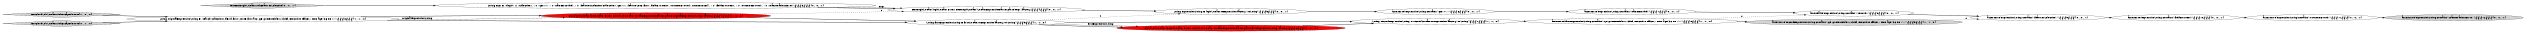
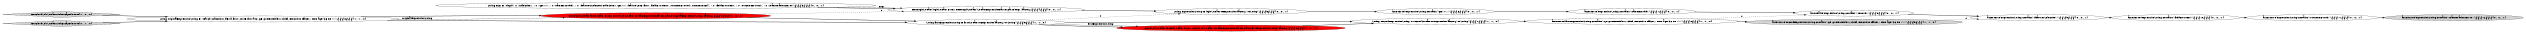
node "testTextLogitStreamWithFeaturesSelection['0', '0', '1']": removed
